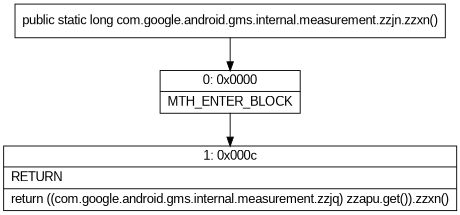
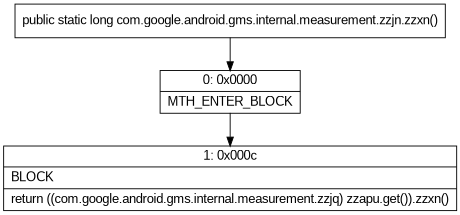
node "1: 0x000c": text "RETURN" -> "BLOCK"
